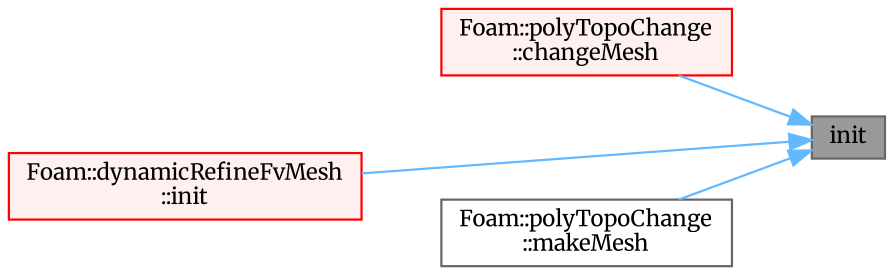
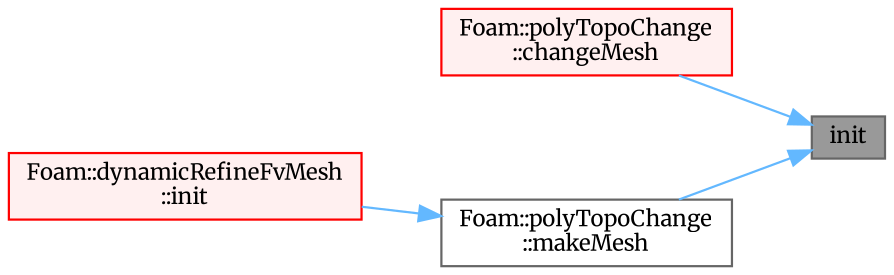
edge "Foam::dynamicRefineFvMesh ::init" -> "init": now "Foam::dynamicRefineFvMesh ::init" -> "Foam::polyTopoChange ::makeMesh"
